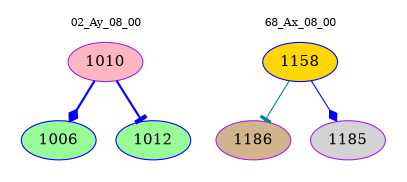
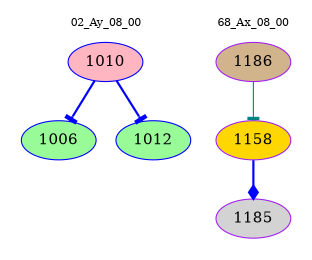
node "1010": color purple -> blue
node "1158": color blue -> purple
edge "1010" -> "1006": arrowhead diamond -> tee
edge "1158" -> "1185": style solid -> bold
edge "1158" -> "1186": reversed
